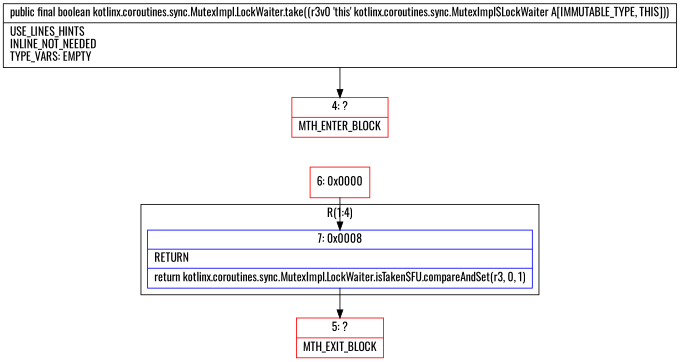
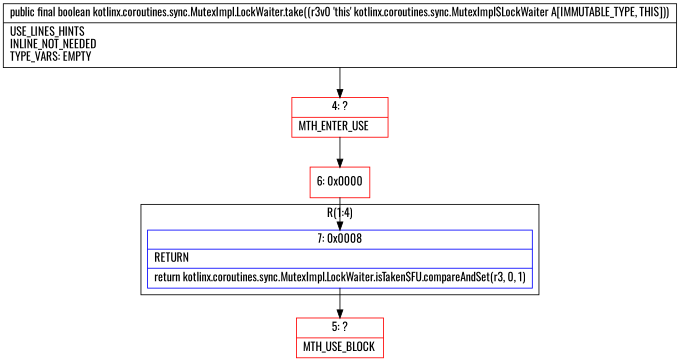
node "4: ?": text "MTH_ENTER_BLOCK" -> "MTH_ENTER_USE"
edge "4: ?" -> "6: 0x0000": added
node "5: ?": text "MTH_EXIT_BLOCK" -> "MTH_USE_BLOCK"
